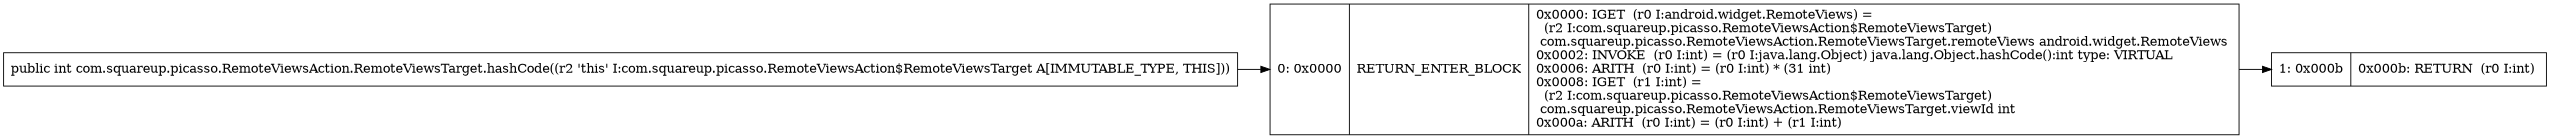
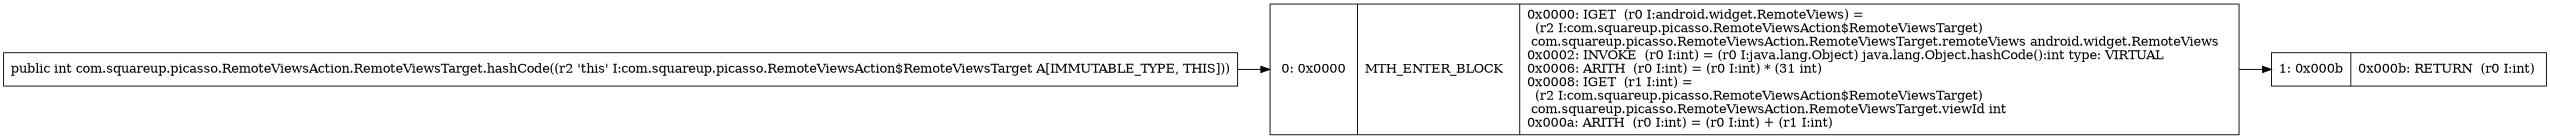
node "0: 0x0000": text "RETURN_ENTER_BLOCK" -> "MTH_ENTER_BLOCK"
